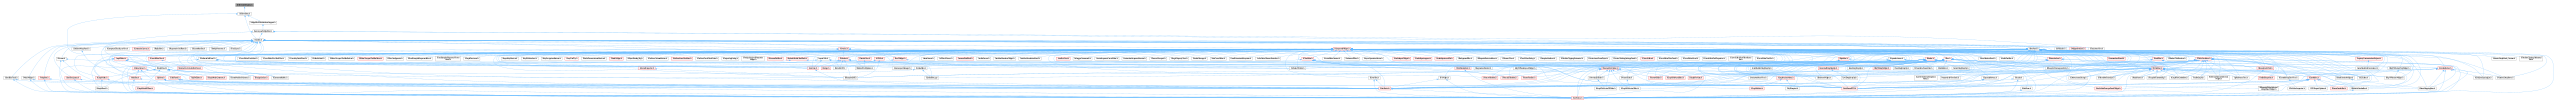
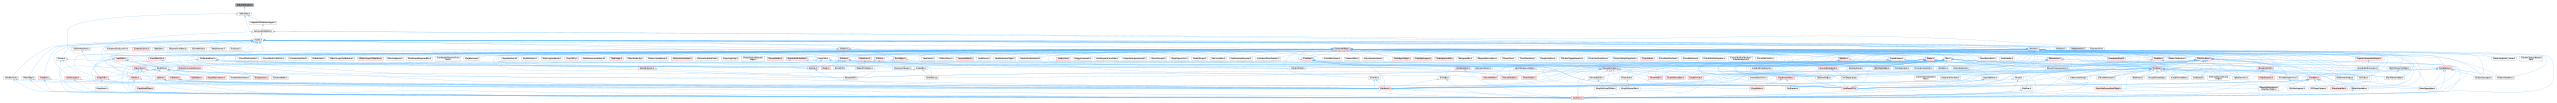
node "SCurveEditorTreeFilterStatus Bar.h": label "SCurveEditorTreeFilterStatus Bar.h" -> "SCurveEditorTreeFilterStatus SFilterableObjectList.h"
